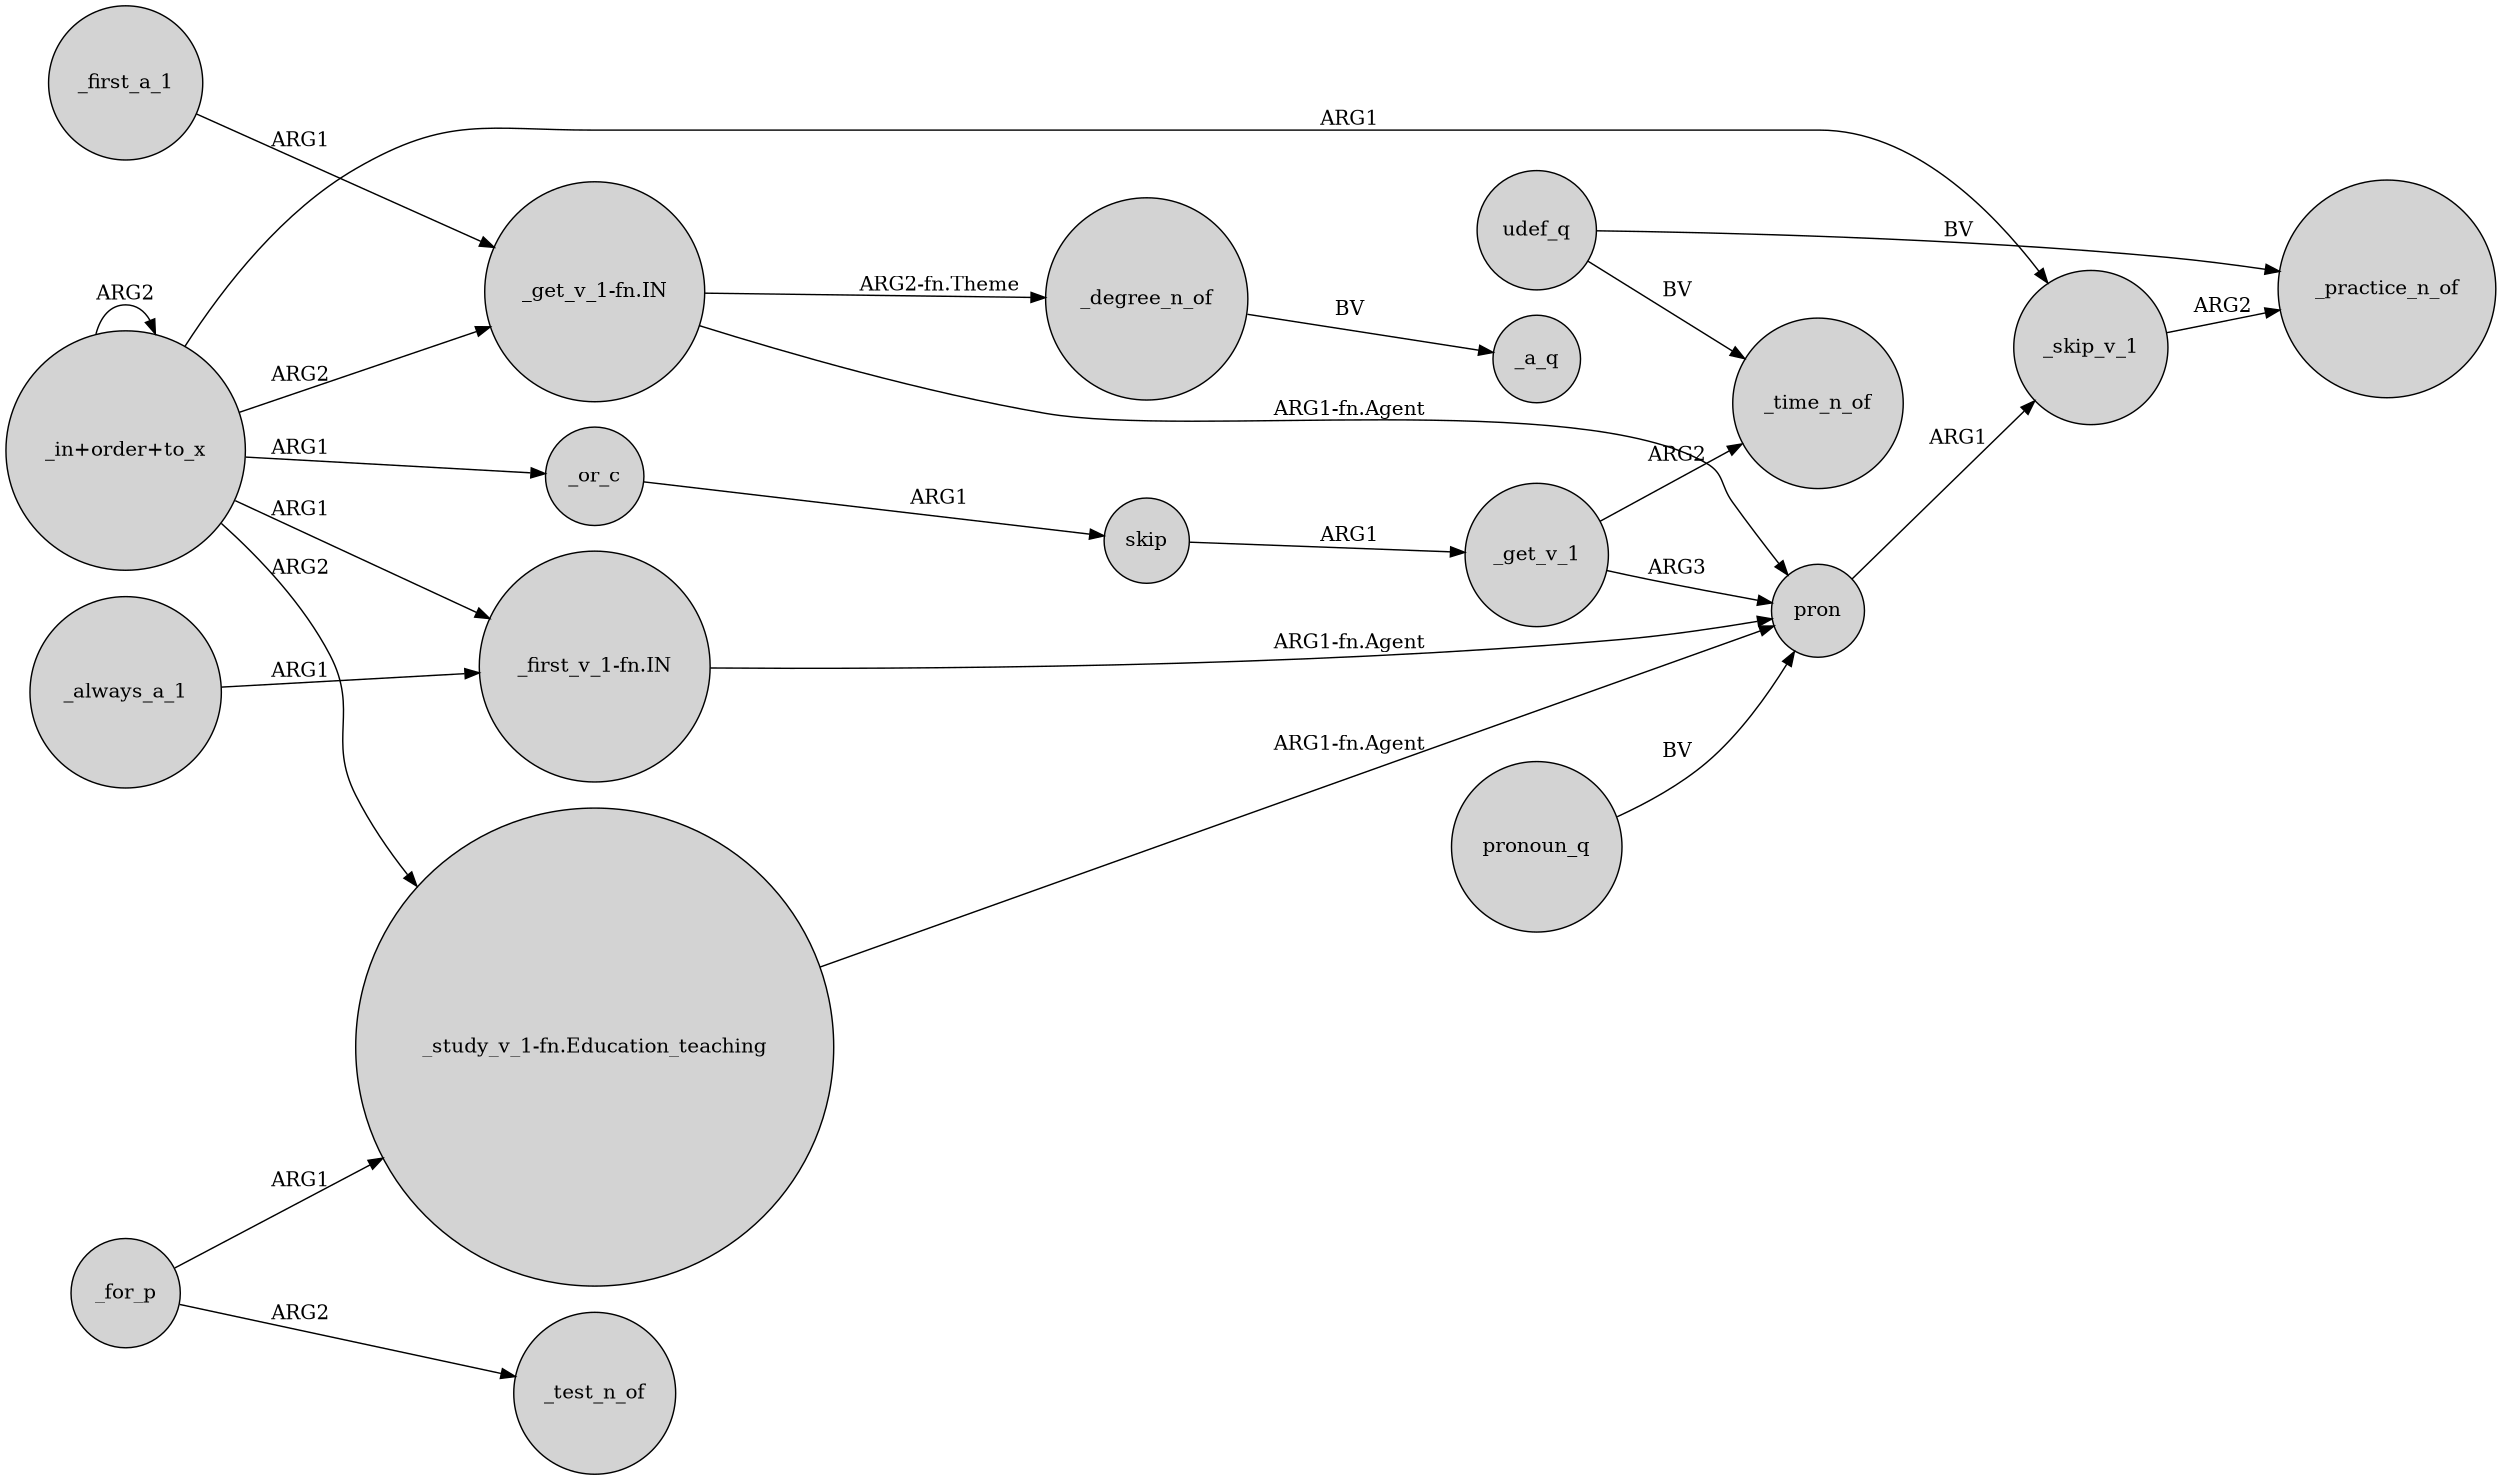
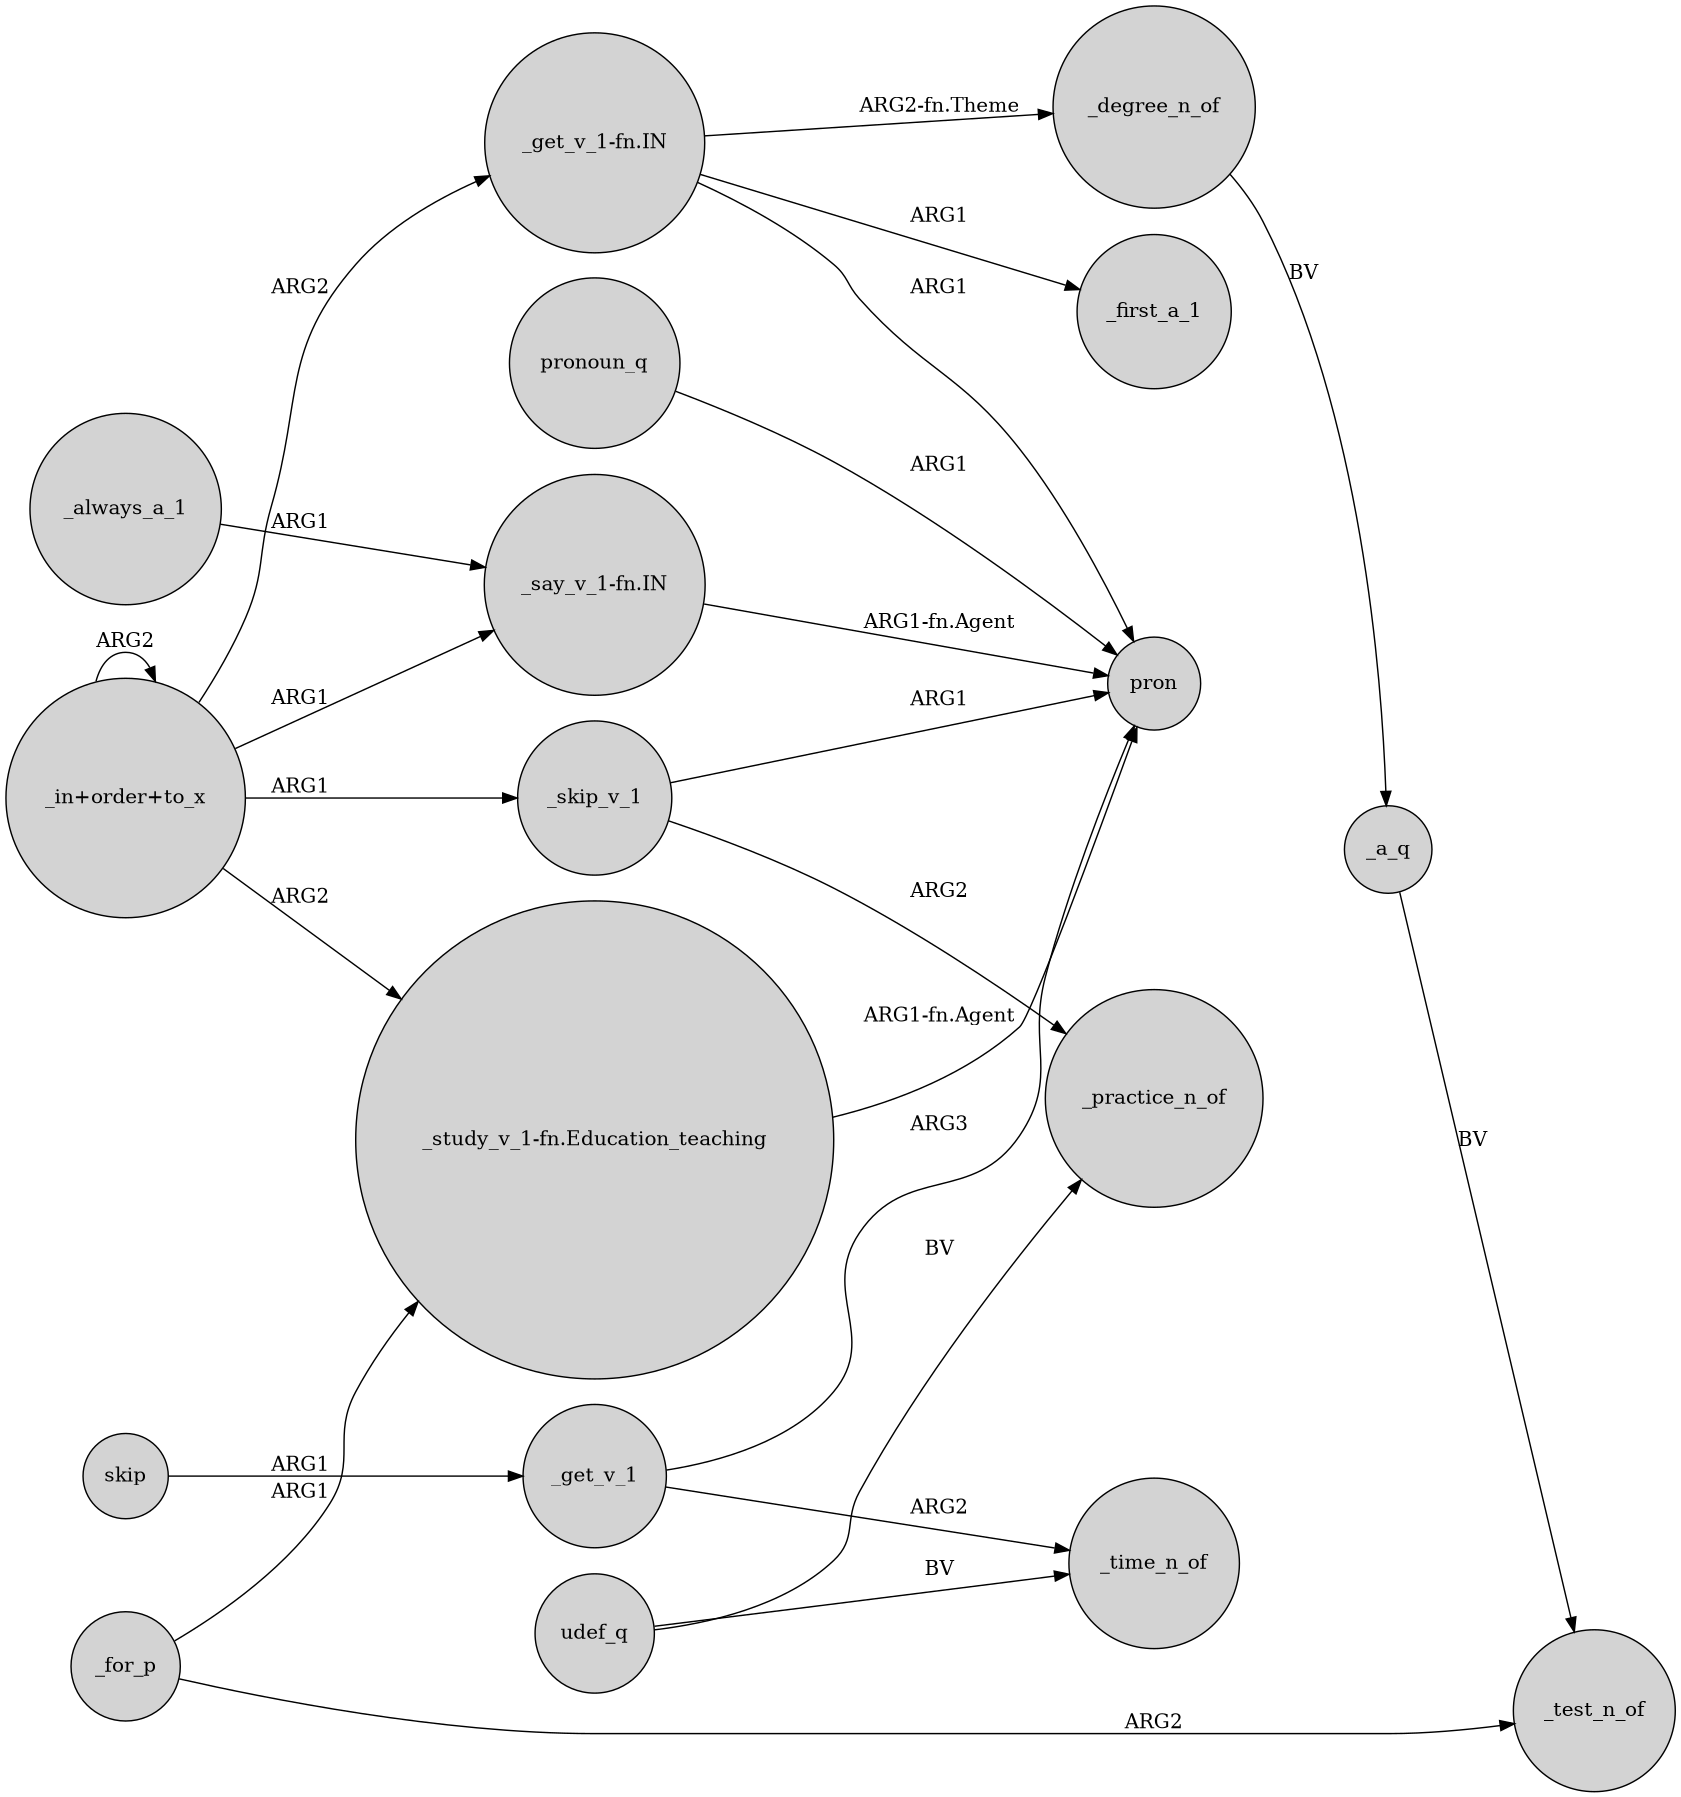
edge "_first_a_1" -> "_get_v_1-fn.IN": reversed
edge "_get_v_1-fn.IN" -> "pron": label "ARG1-fn.Agent" -> "ARG1"
node "_or_c": removed
edge "pron" -> "_skip_v_1": reversed
node "_first_v_1-fn.IN": label "_first_v_1-fn.IN" -> "_say_v_1-fn.IN"
edge "pronoun_q" -> "pron": label "BV" -> "ARG1"
edge "_a_q" -> "_test_n_of": added, label "BV"
